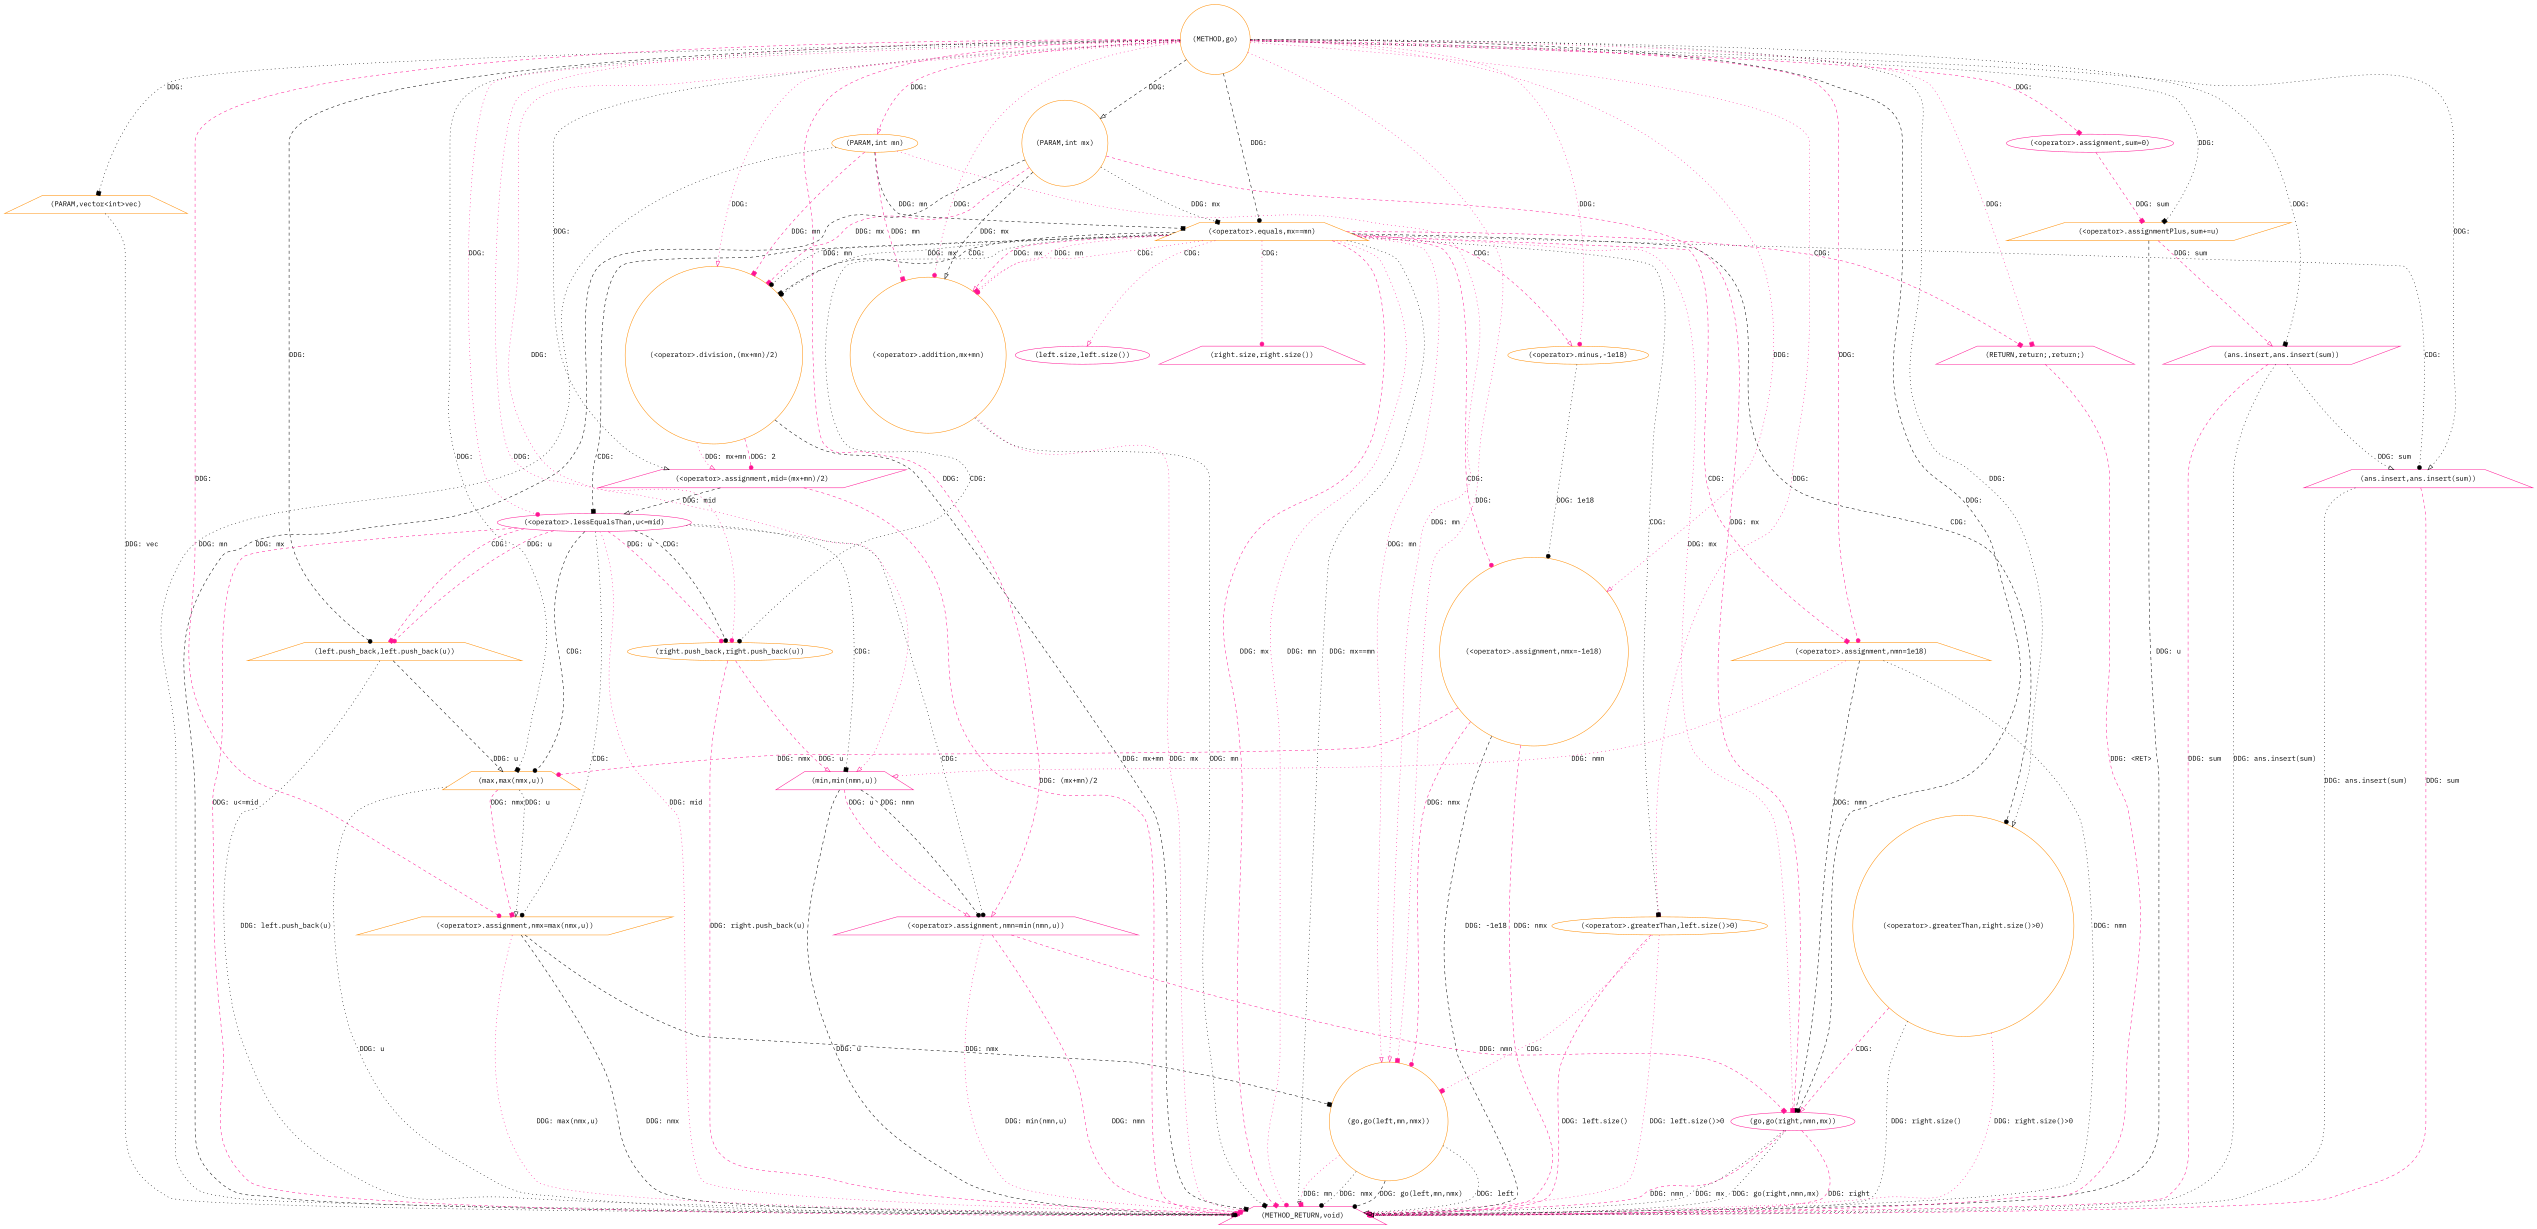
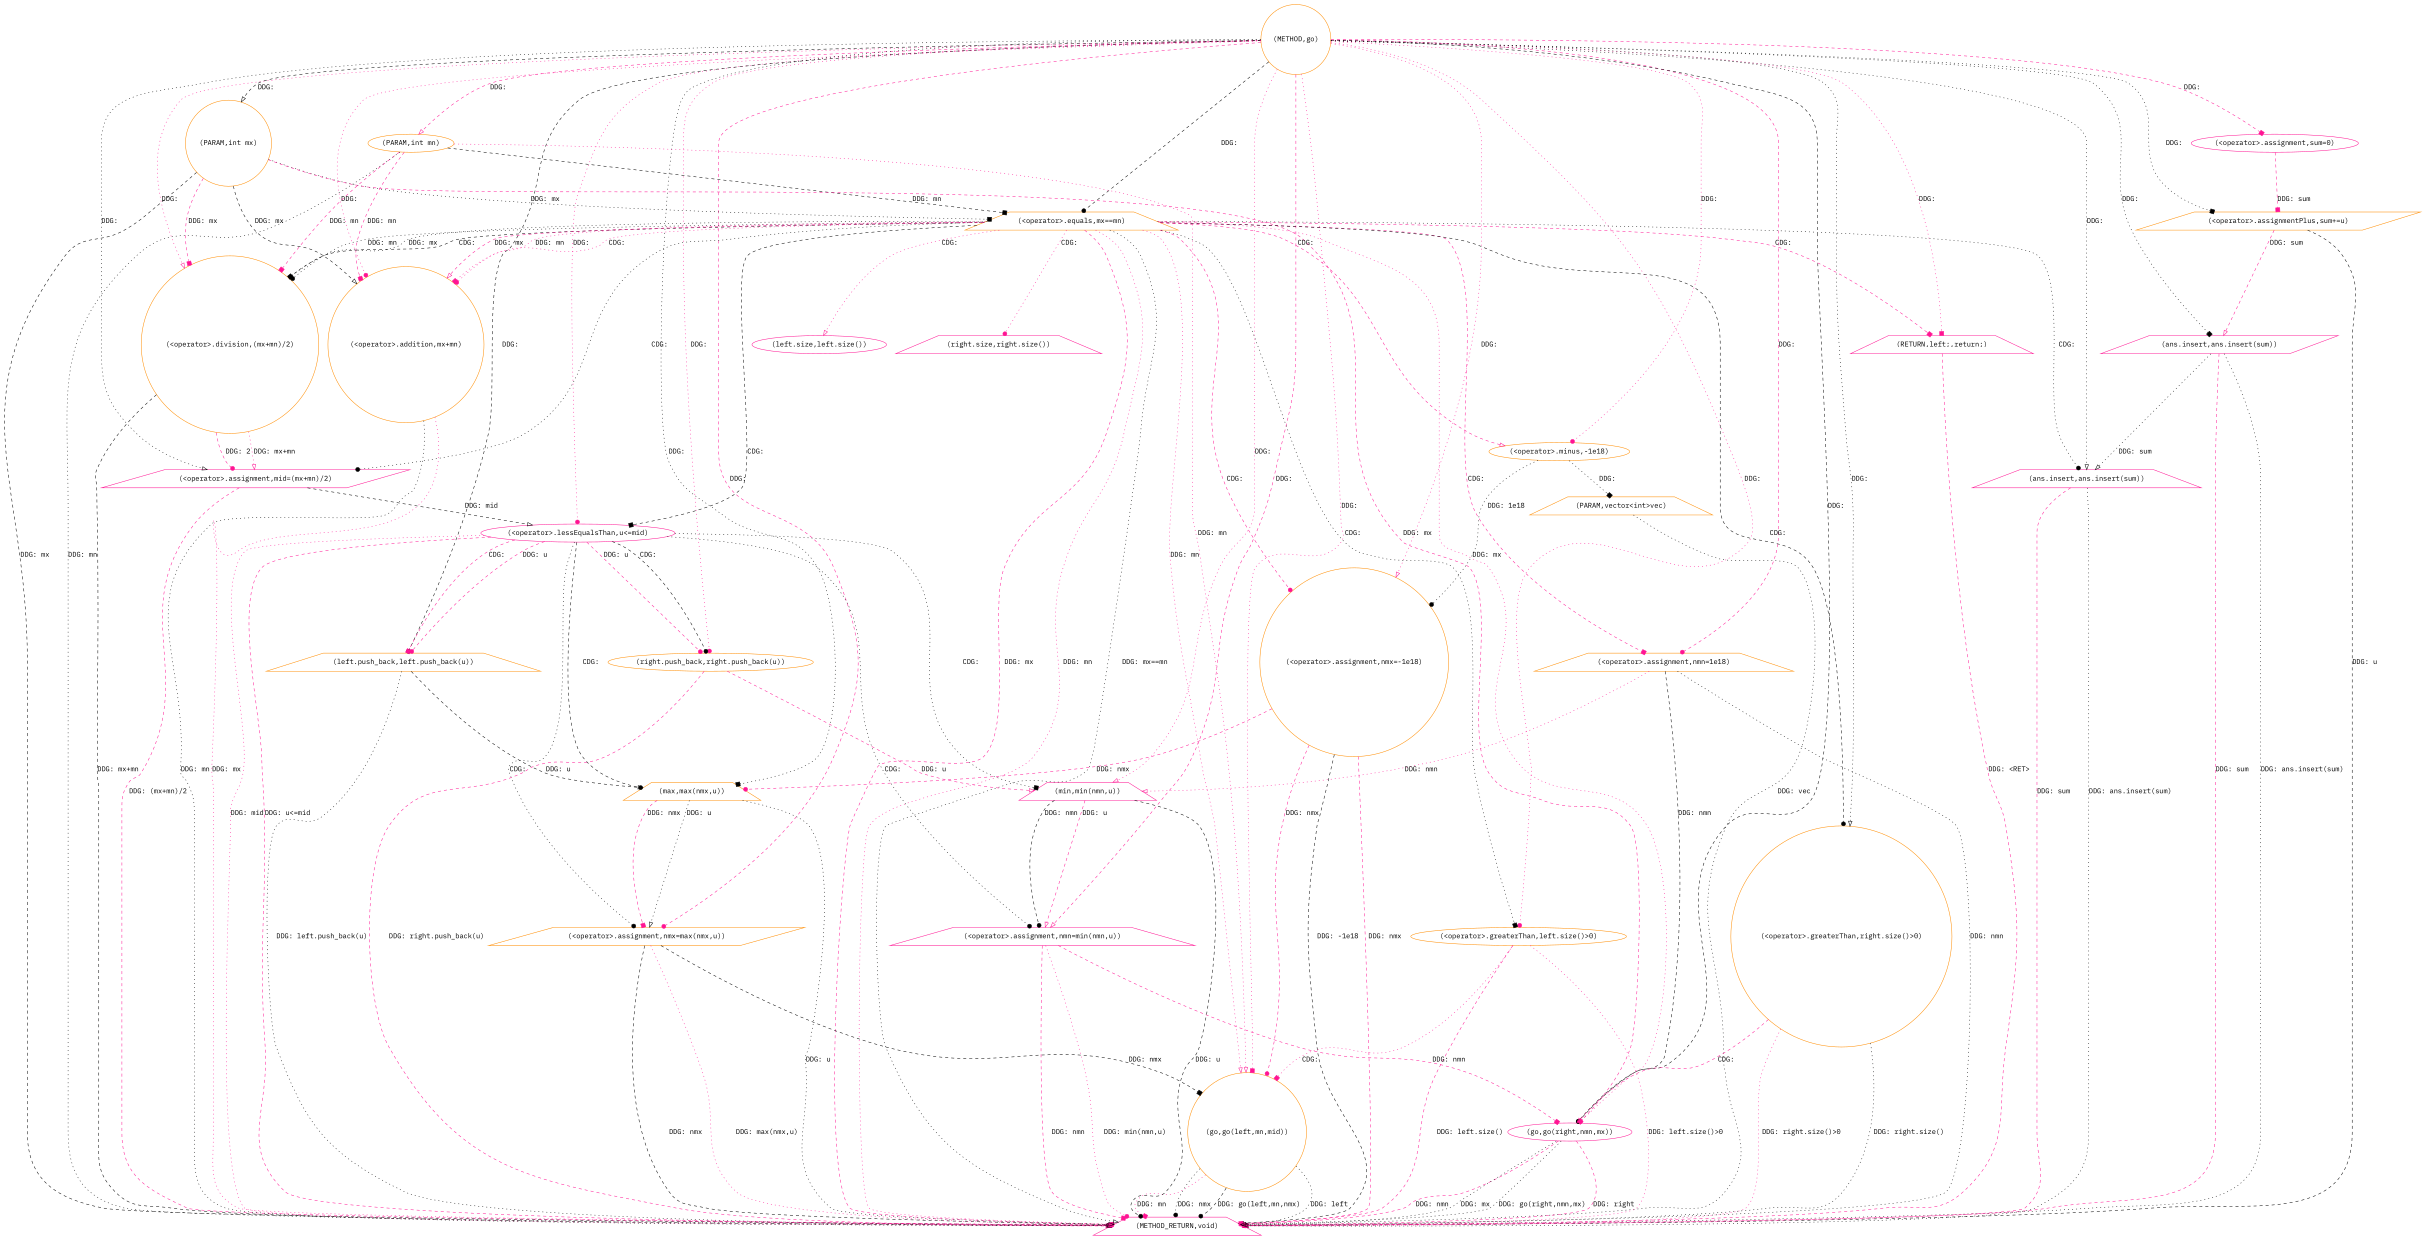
edge "(METHOD,go)" -> "(PARAM,vector<int>vec)": now "(<operator>.minus,-1e18)" -> "(PARAM,vector<int>vec)"
node "(RETURN,return;,return;)": label "(RETURN,return;,return;)" -> "(RETURN,left;,return;)"
edge "(<operator>.equals,mx==mn)" -> "(right.push_back,right.push_back(u))": now "(<operator>.equals,mx==mn)" -> "(<operator>.assignment,mid=(mx+mn)/2)"
node "(go,go(left,mn,nmx))": label "(go,go(left,mn,nmx))" -> "(go,go(left,mn,mid))"
